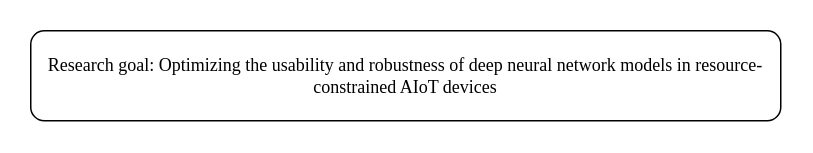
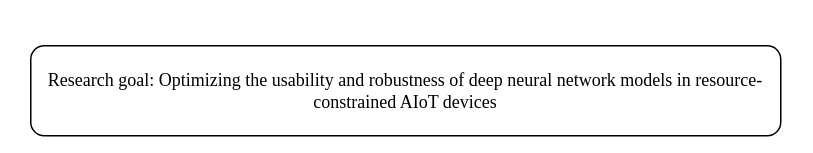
node "Research goal: Optimizing the usability and robustness of deep neural network models in resource-constrained AIoT devices": moved (406, 76) -> (406, 91)
